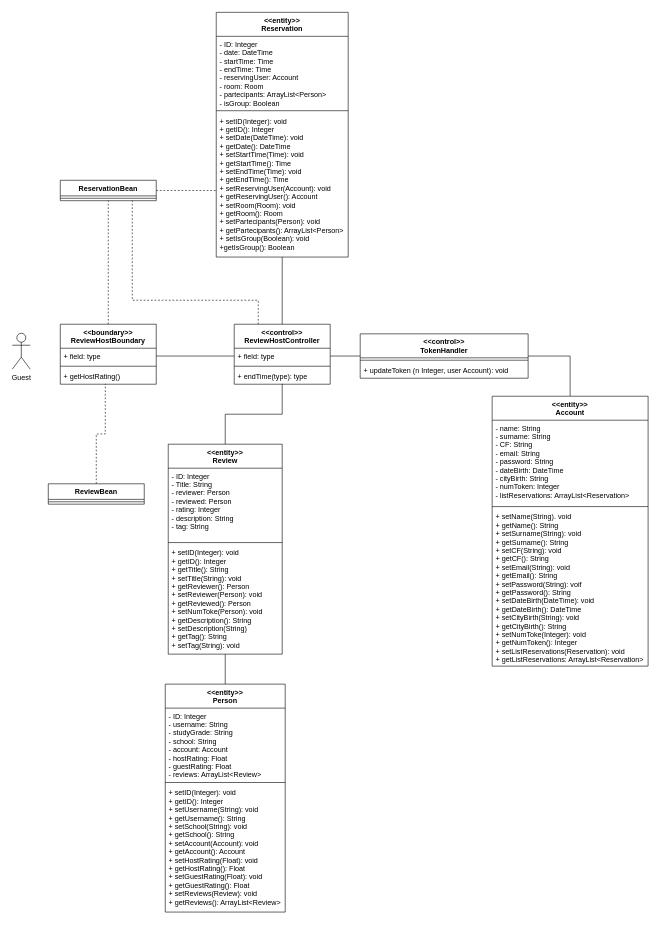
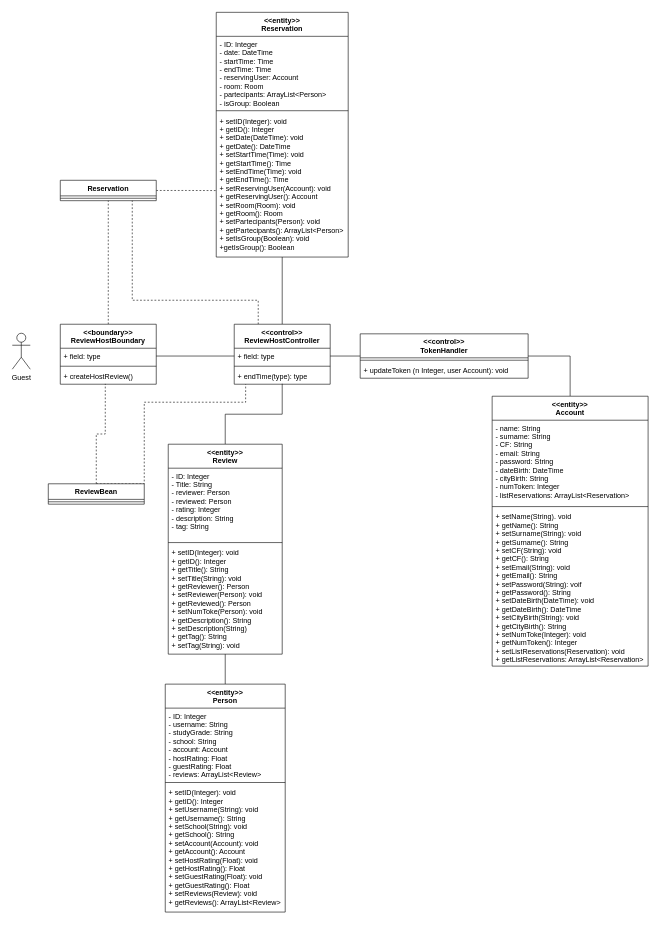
node "ReservationBean": label "ReservationBean" -> "Reservation"
node "+ getHostRating()": label "+ getHostRating()" -> "+ createHostReview()"
edge "+ endTime(type): type" -- "ReviewBean": added
